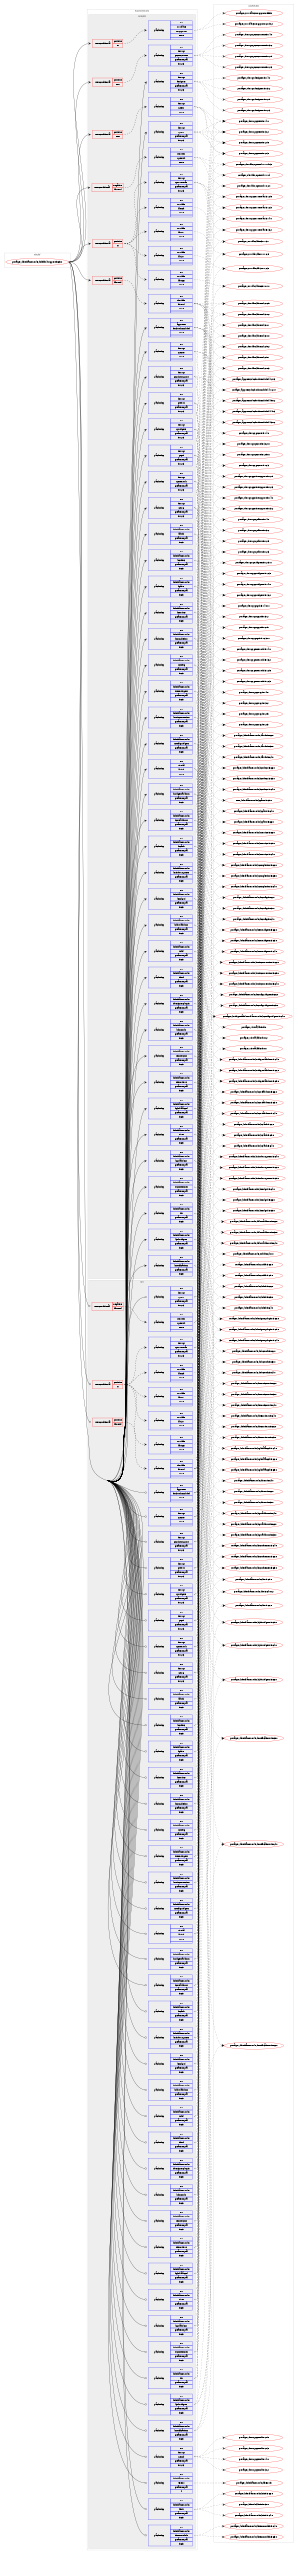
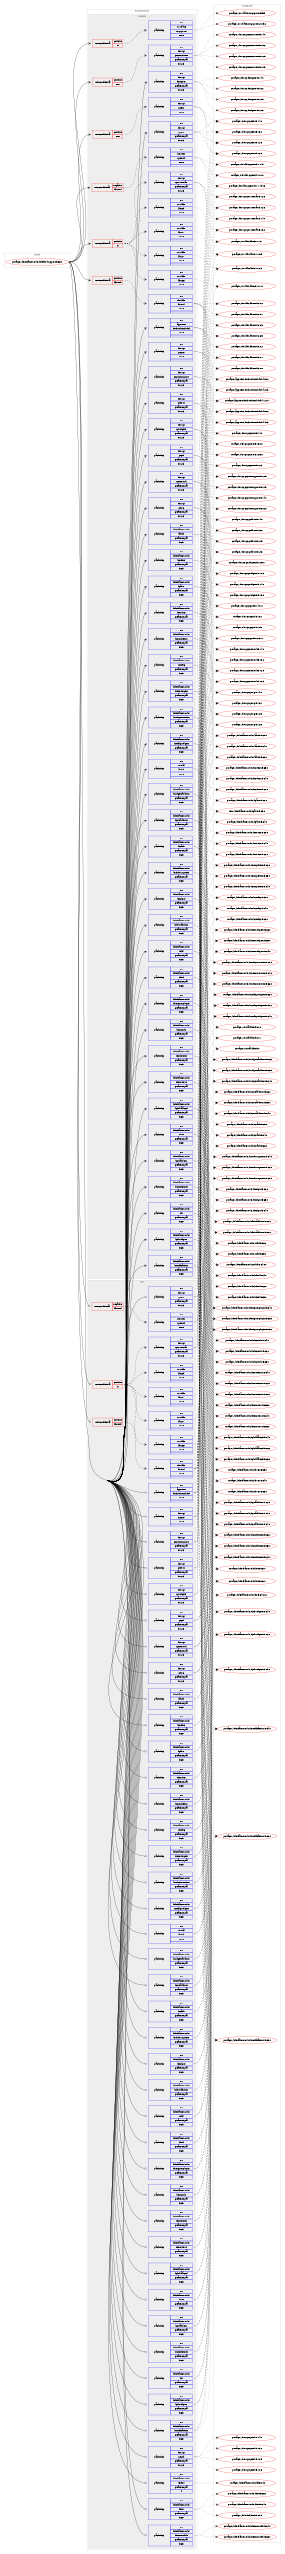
node "portage://kwidgetsaddons-frameworks/kconfigwidgets-5.64.0": label "portage://kwidgetsaddons-frameworks/kconfigwidgets-5.64.0" -> "portage://kde-frameworks/kconfigwidgets-5.64.0"
node "portage://kde-frameworks/kdbusaddons-5.64.0": removed
